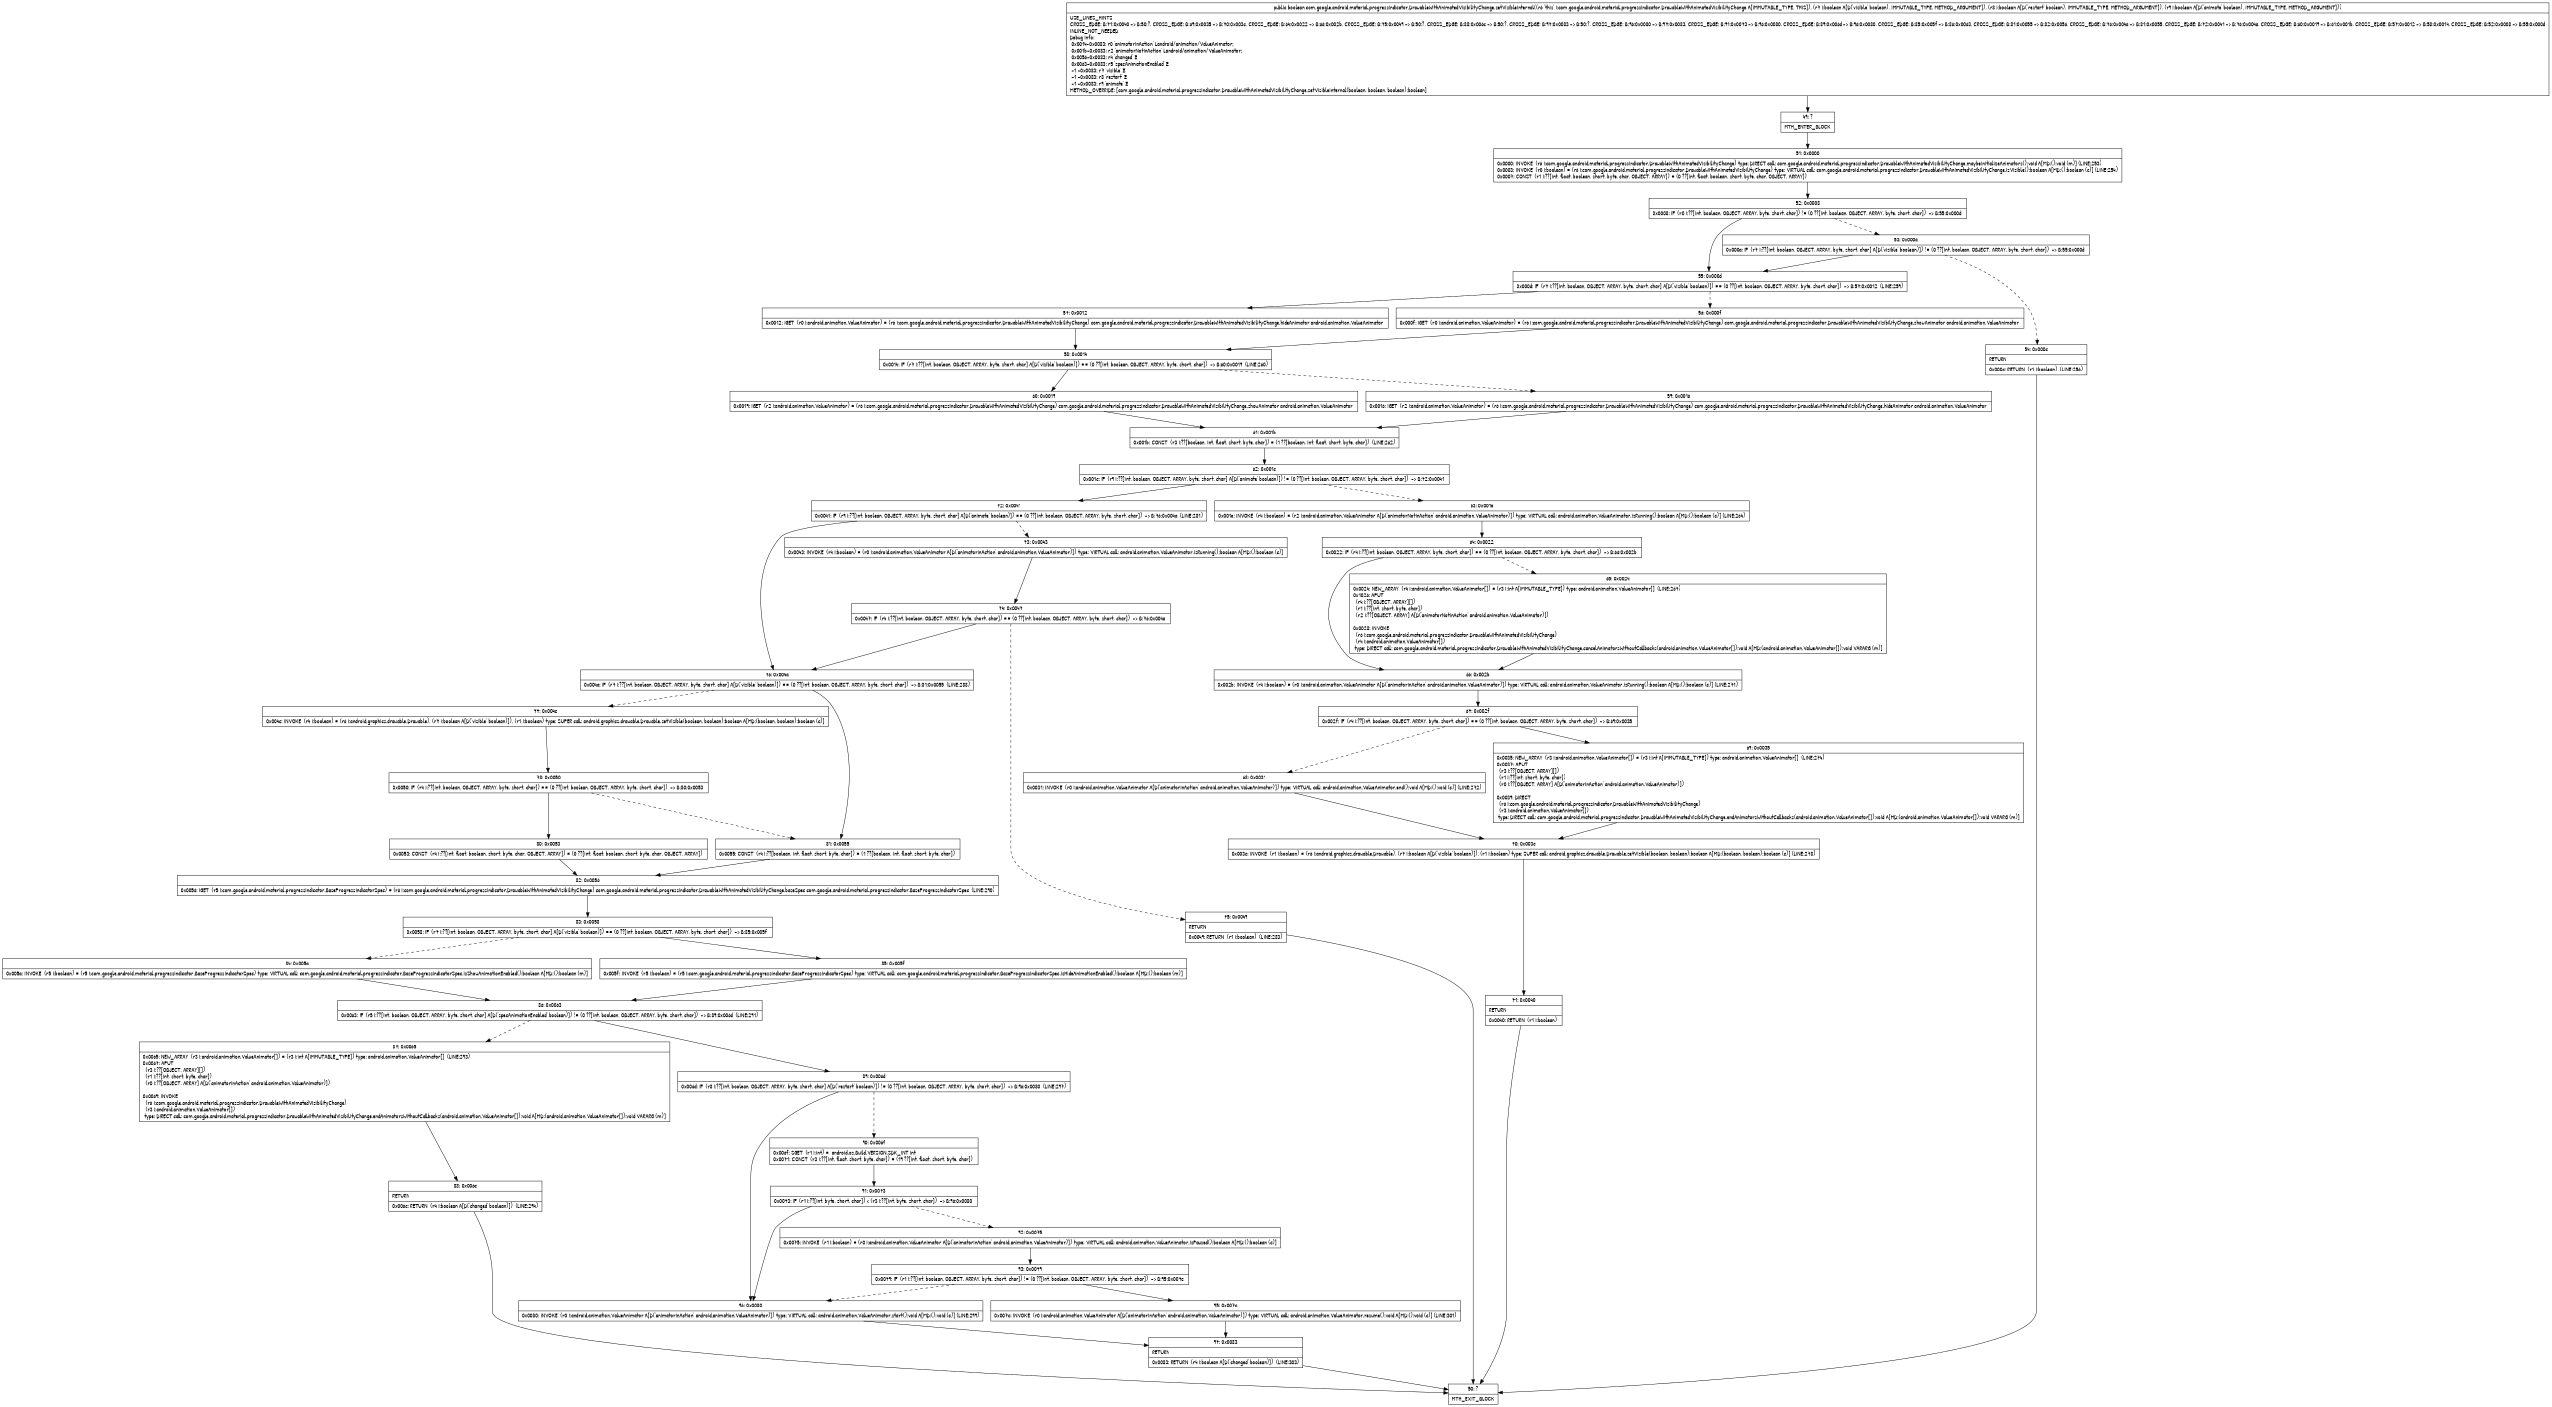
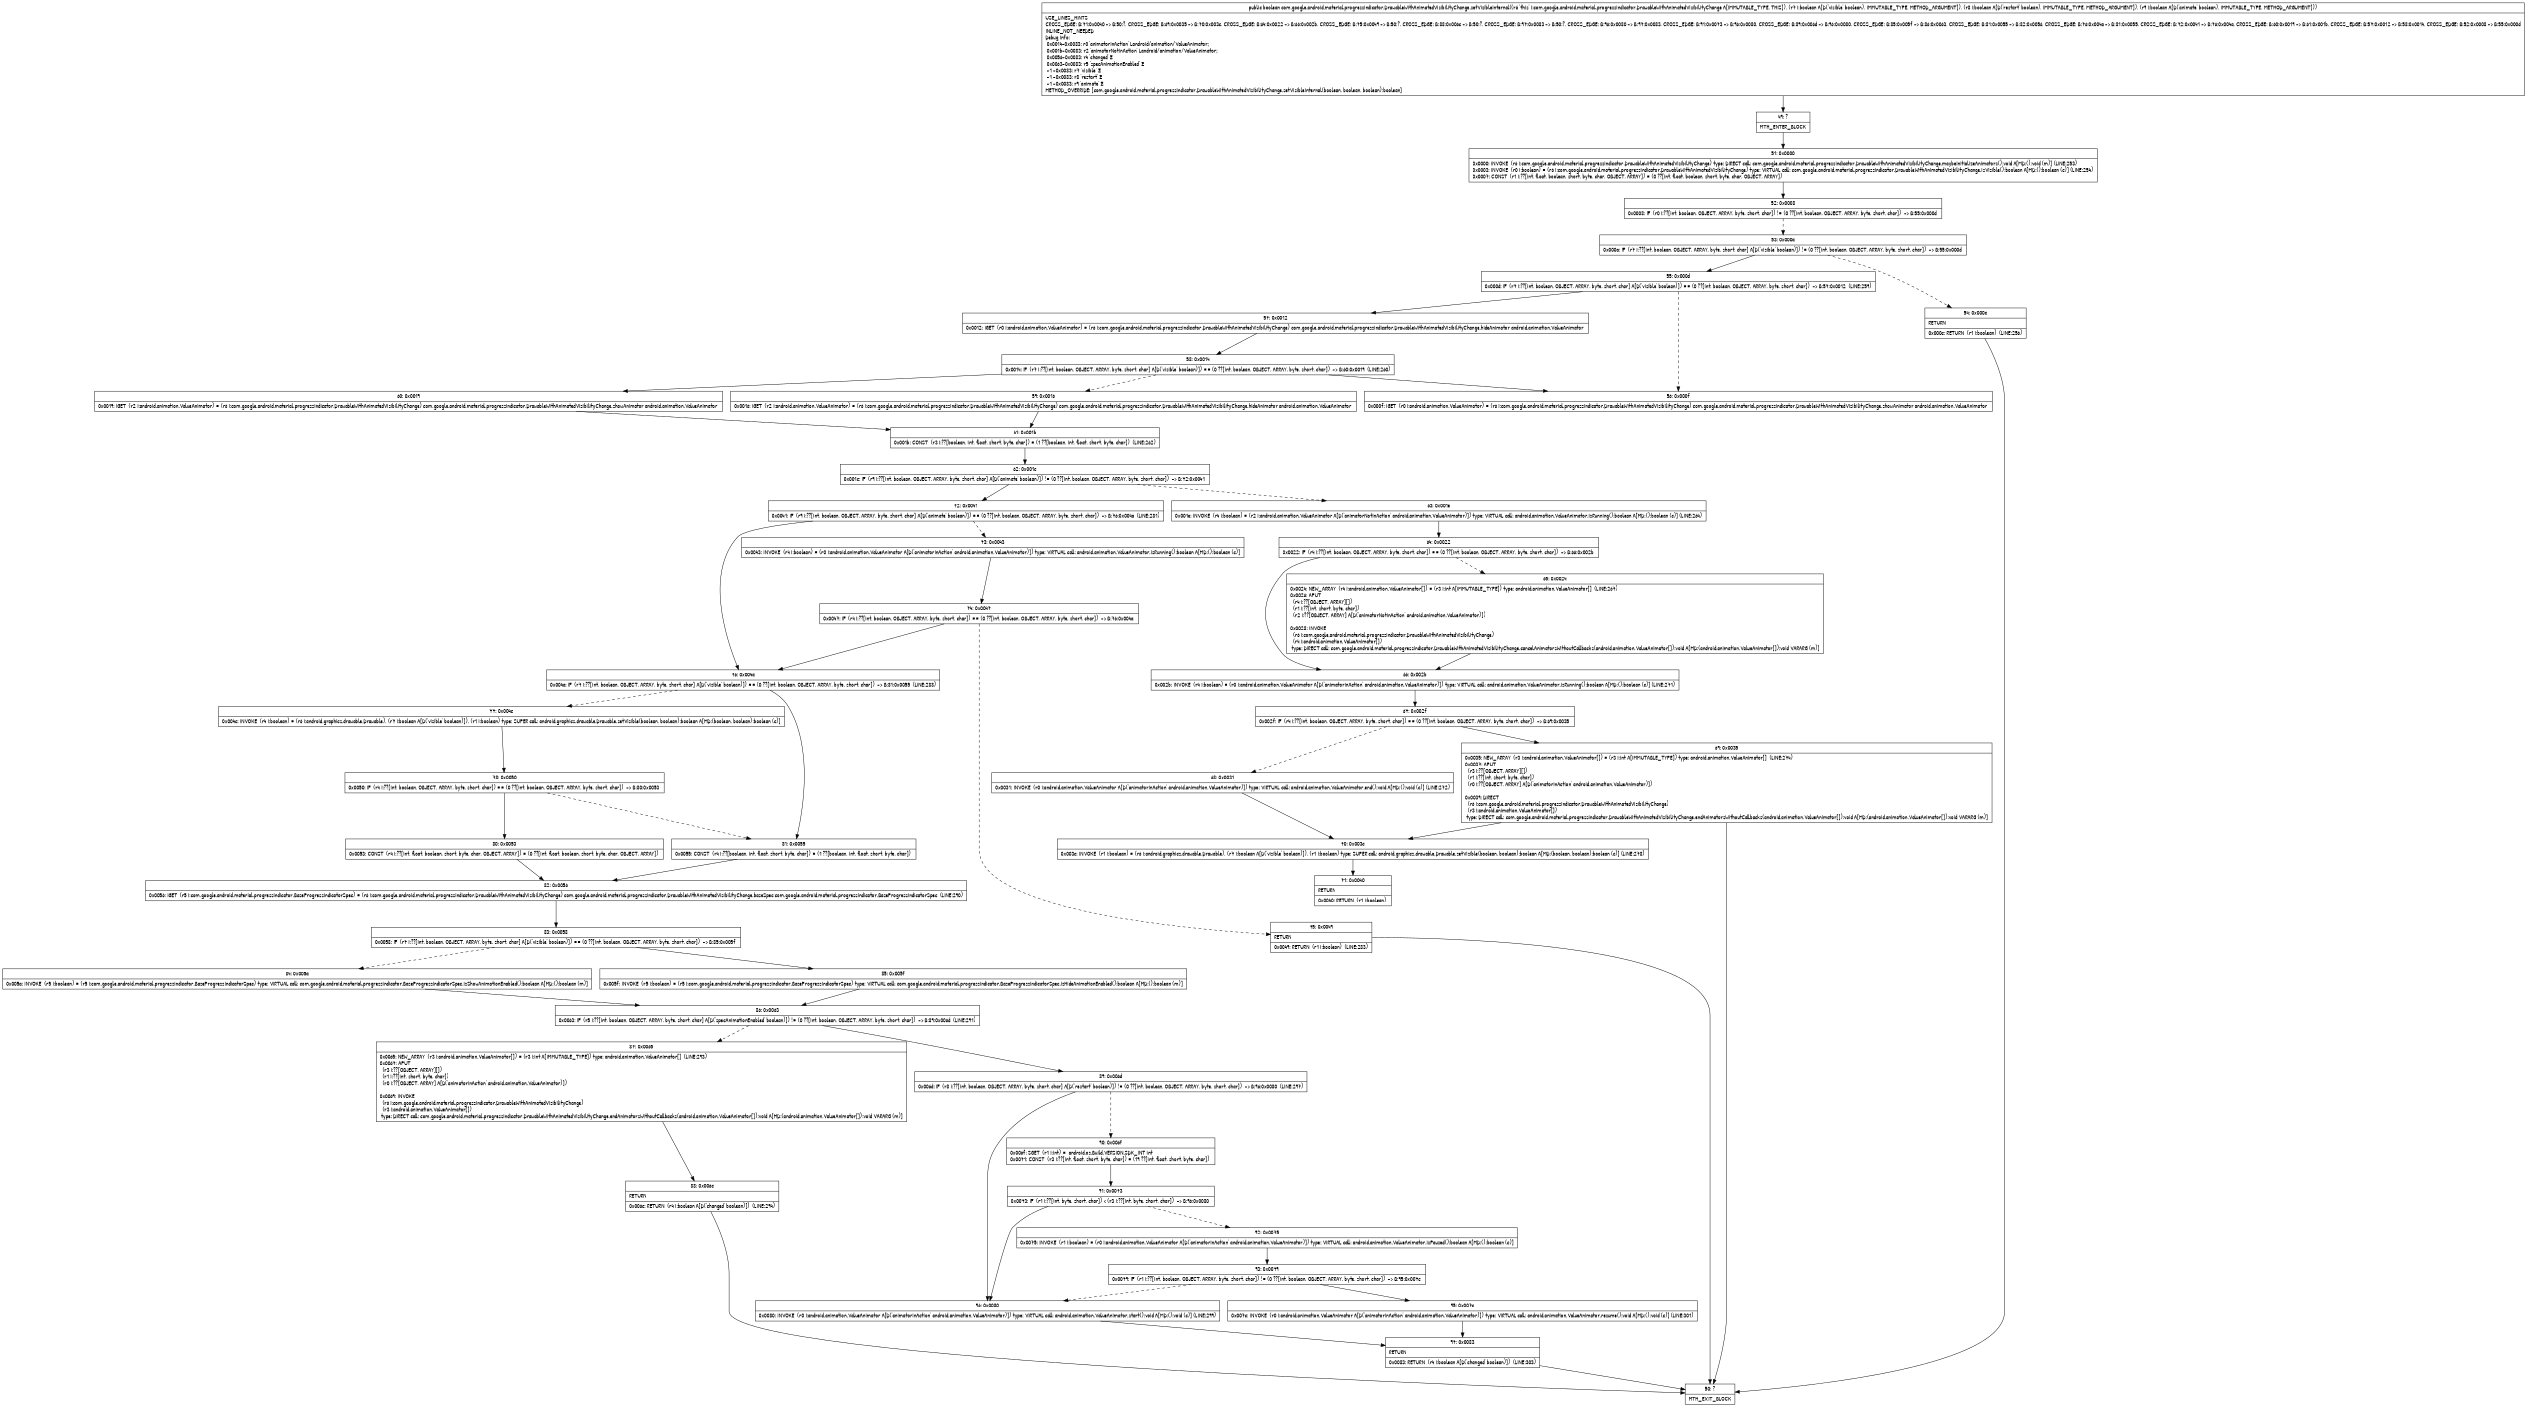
edge "52: 0x0008" -> "55: 0x000d": removed
edge "56: 0x000f" -> "58: 0x0014": reversed
node "65: 0x0024": text "0x1026: APUT" -> "0x0026: APUT"
edge "71: 0x0040" -> "50: ?": now "69: 0x0035" -> "50: ?"
